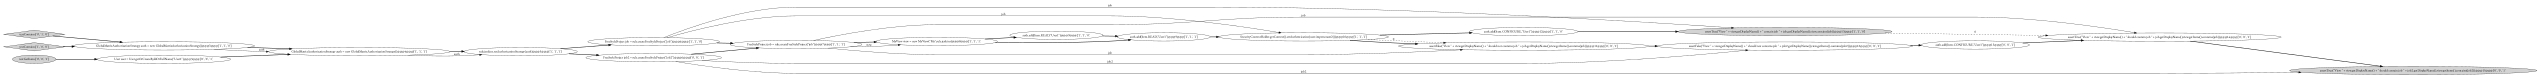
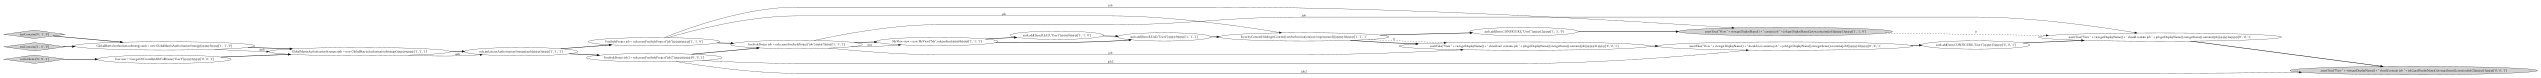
node "testGetItems['0', '0', '1']": shape ellipse -> diamond
